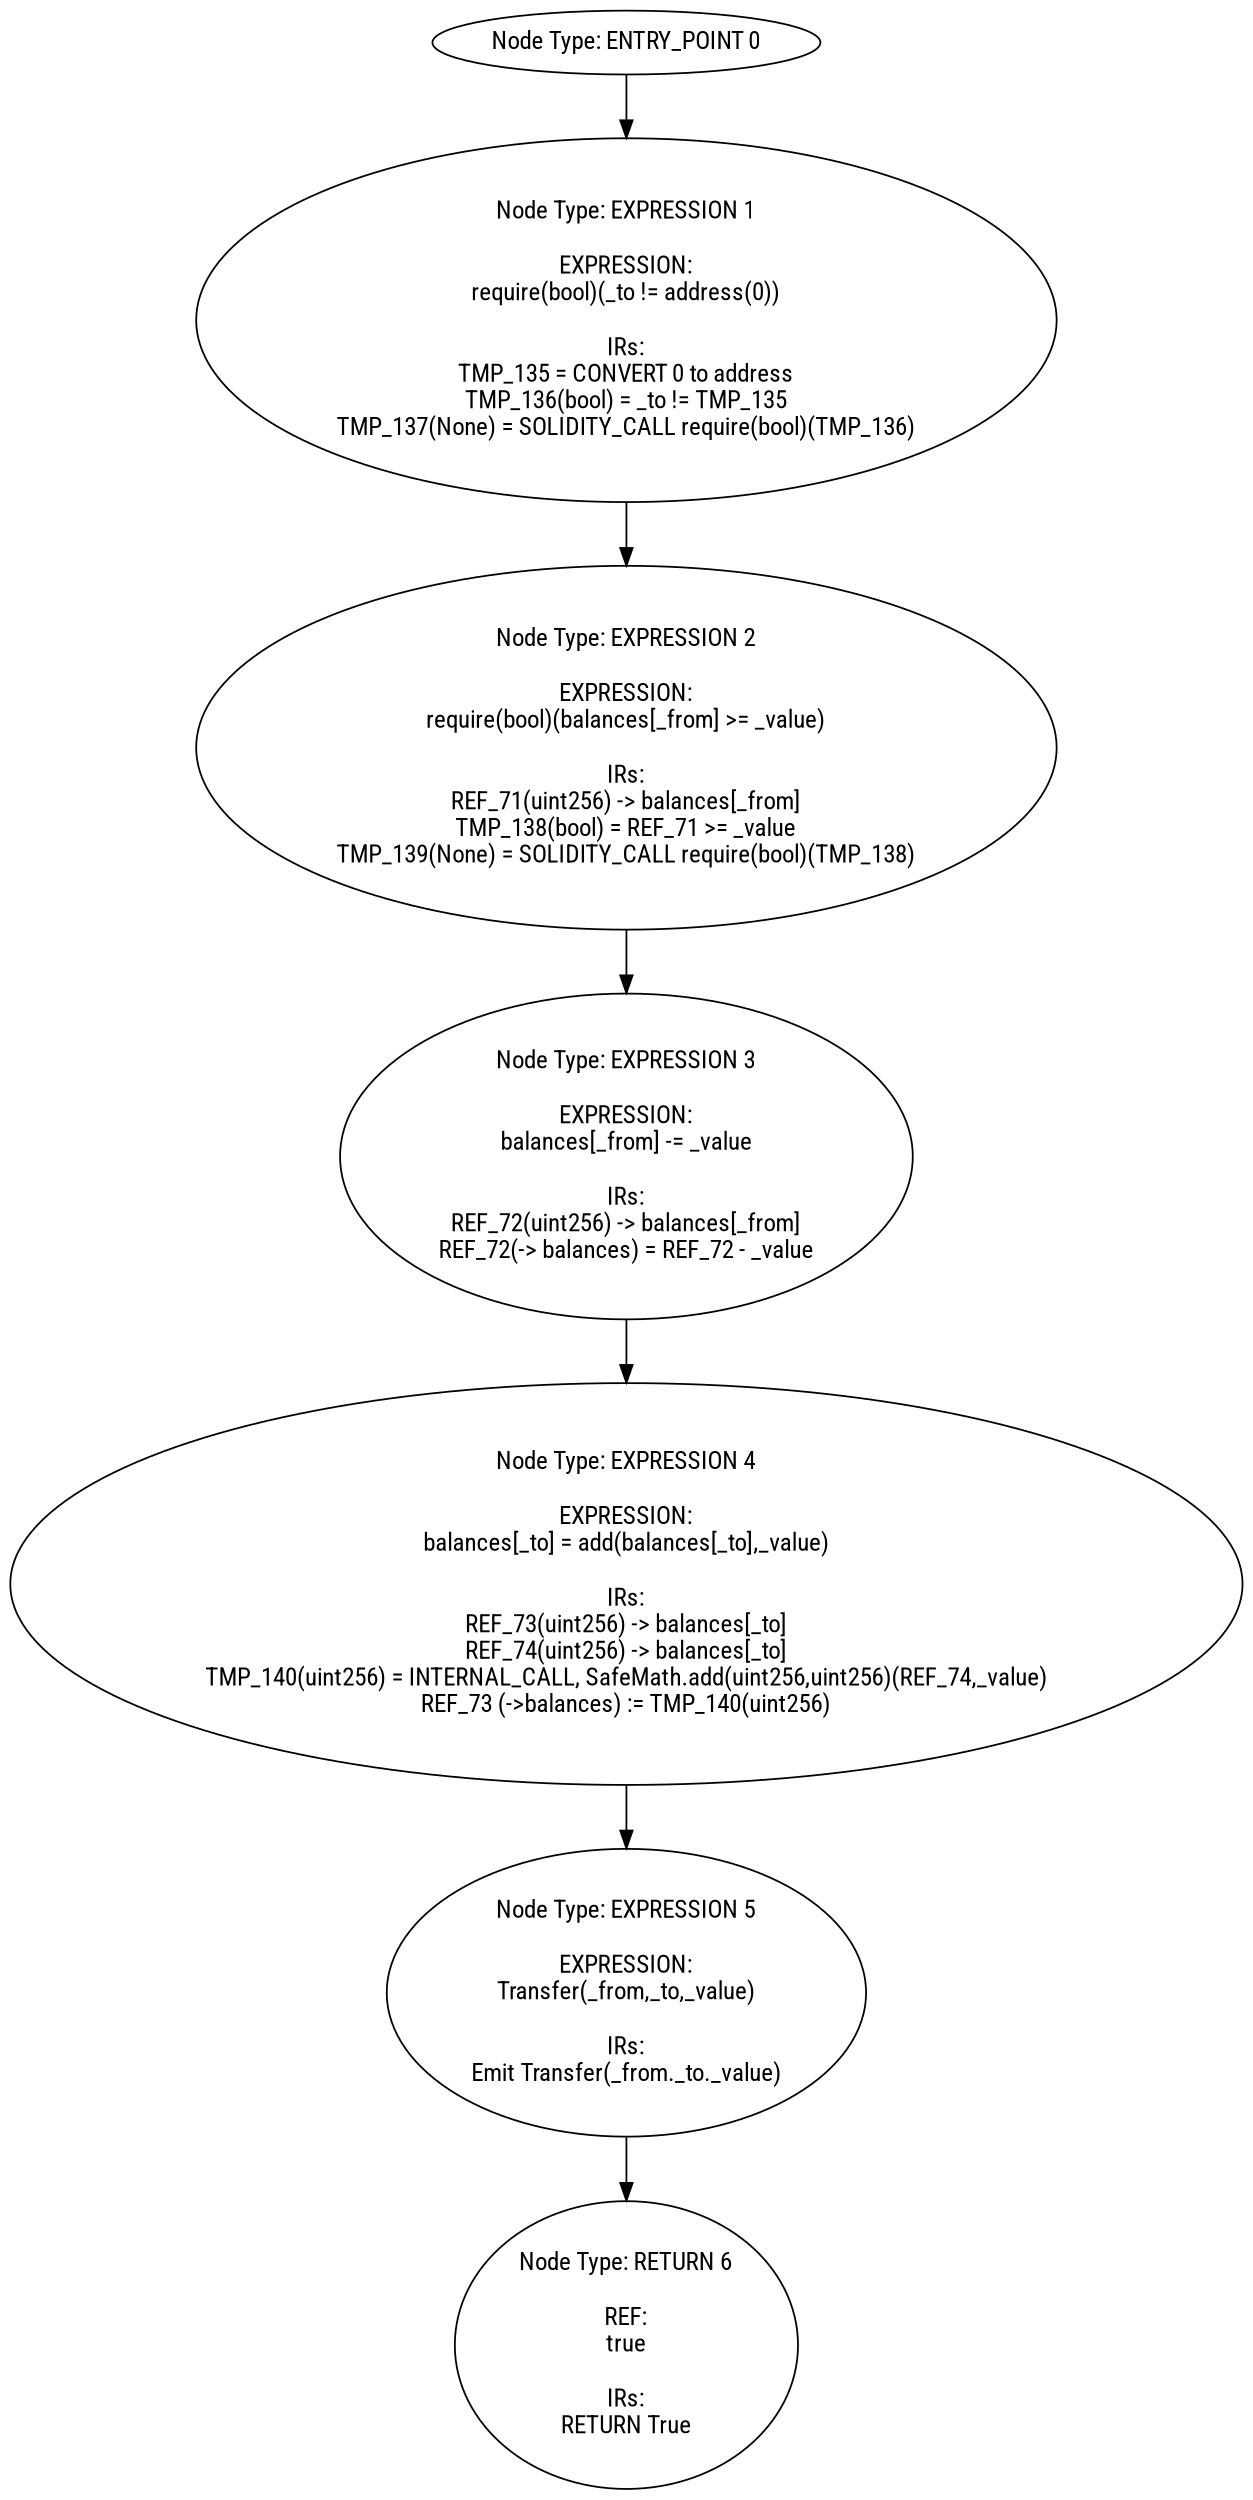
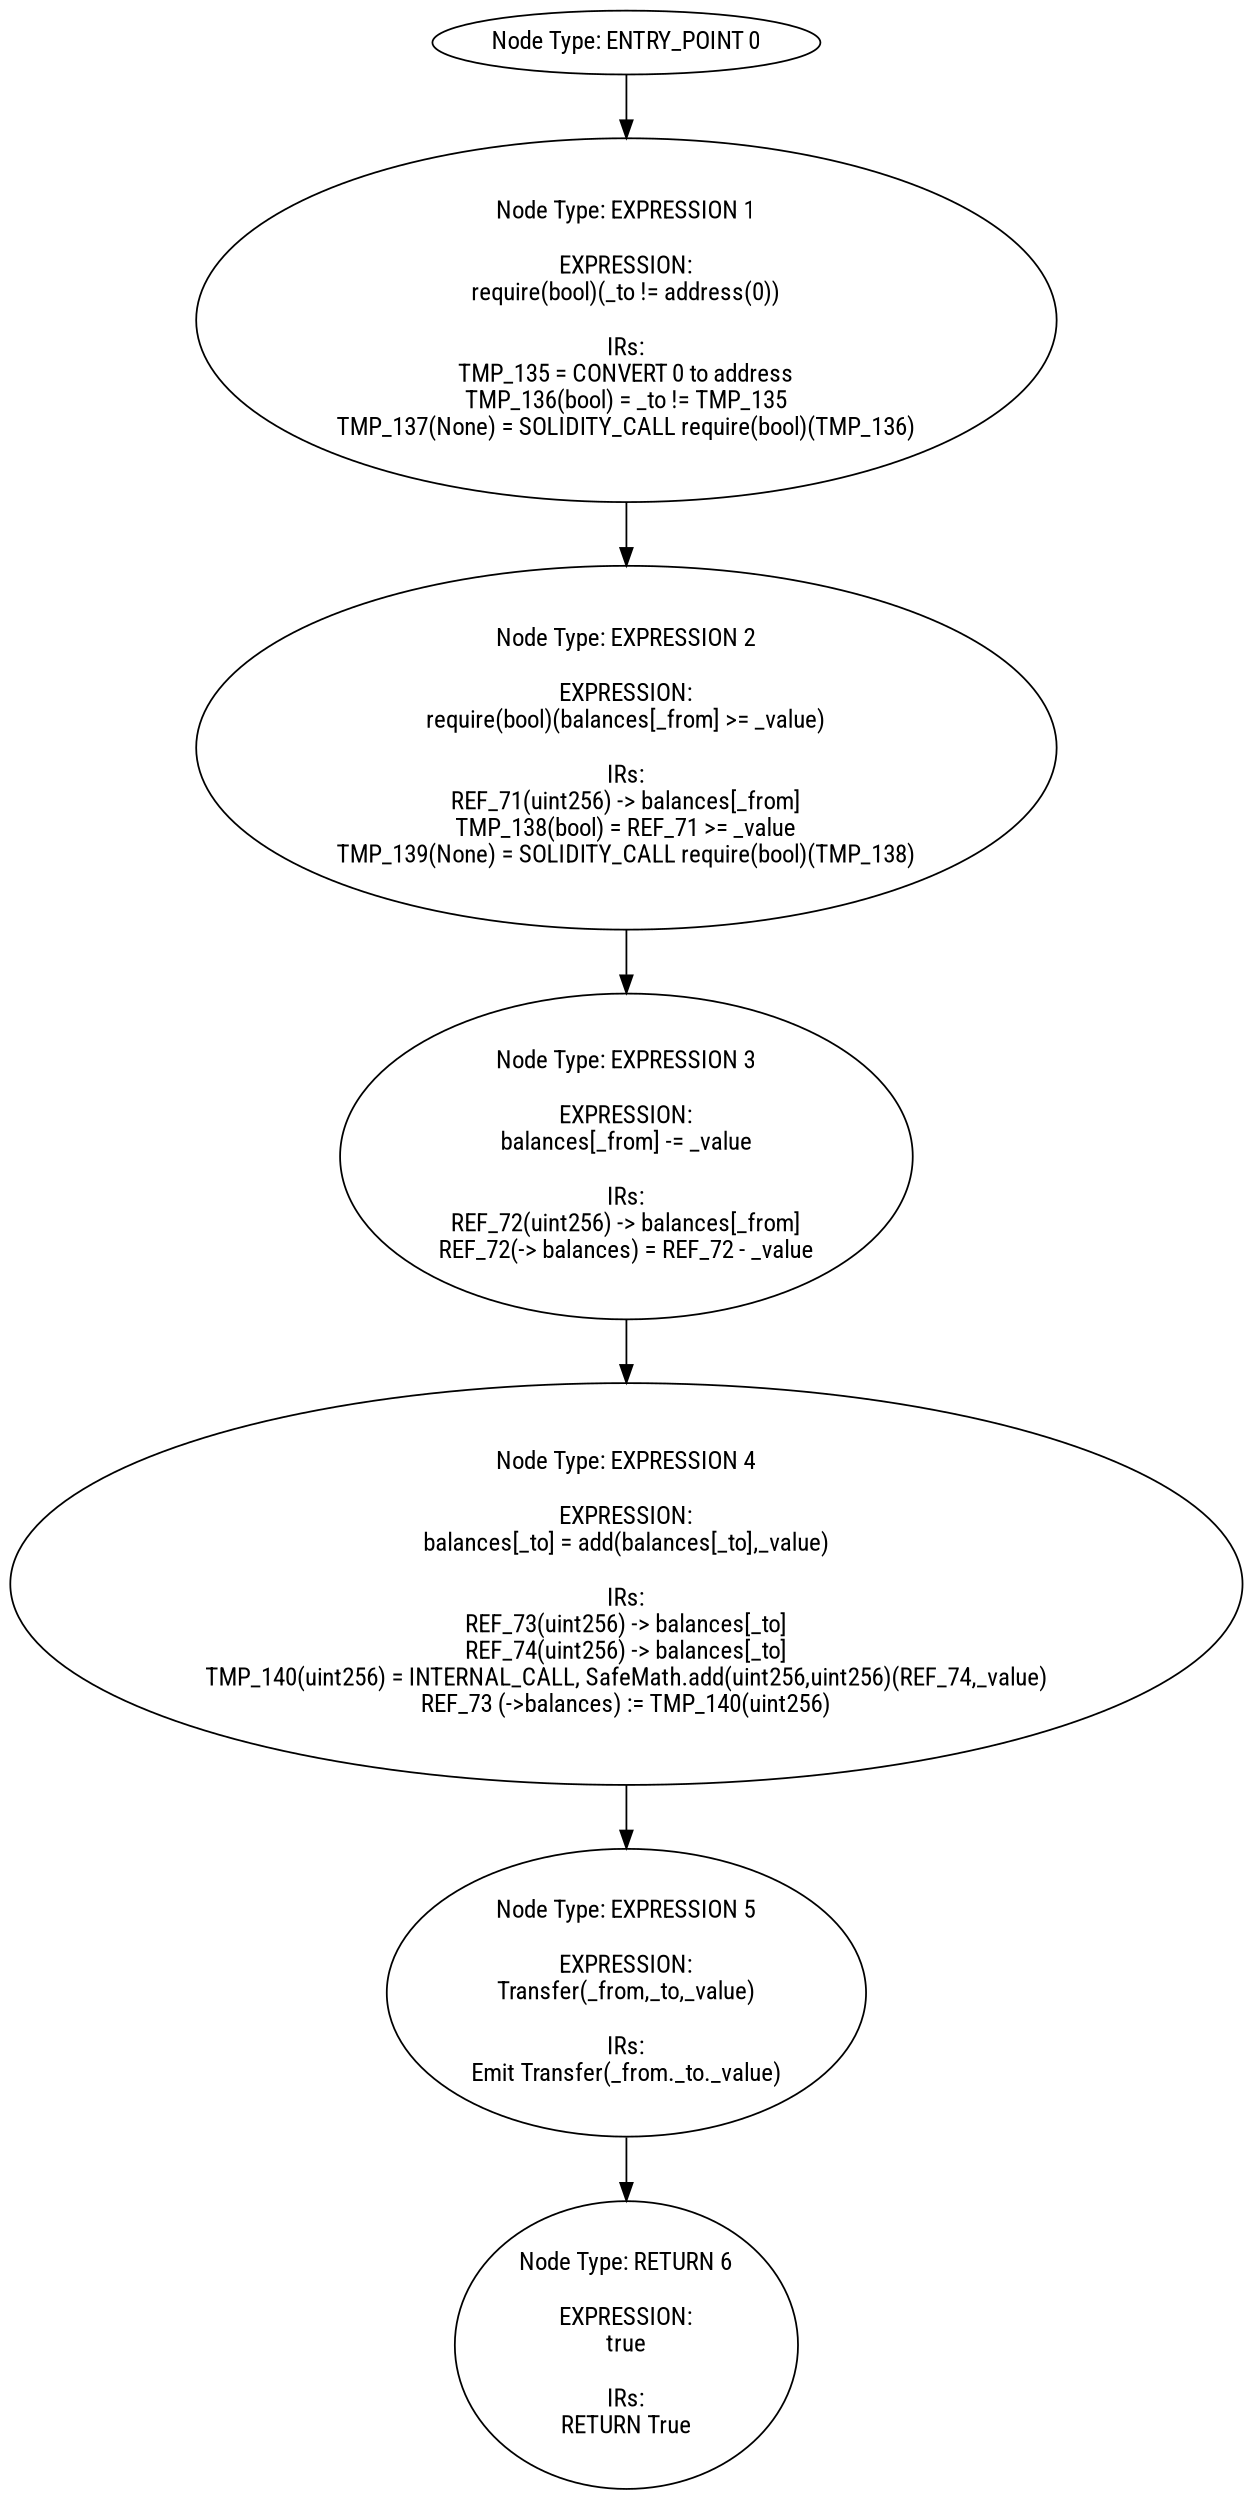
node "Node Type: RETURN 6 REF: true IRs: RETURN True": label "Node Type: RETURN 6 REF: true IRs: RETURN True" -> "Node Type: RETURN 6 EXPRESSION: true IRs: RETURN True"
